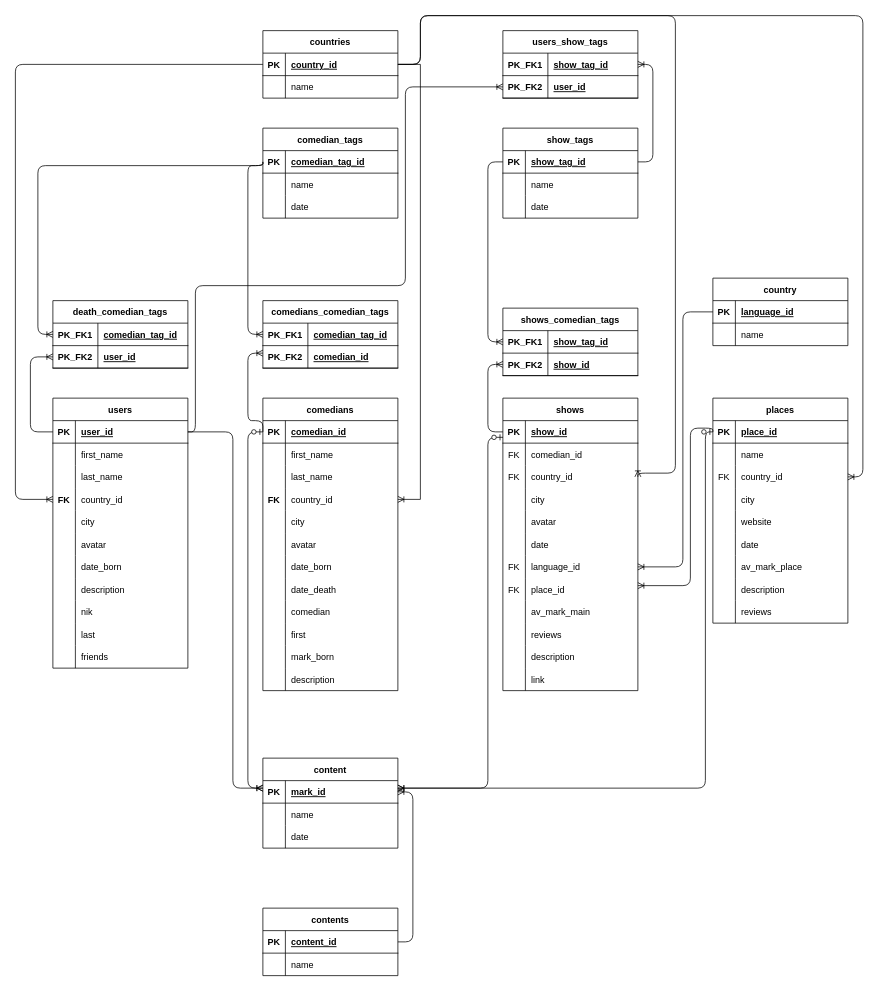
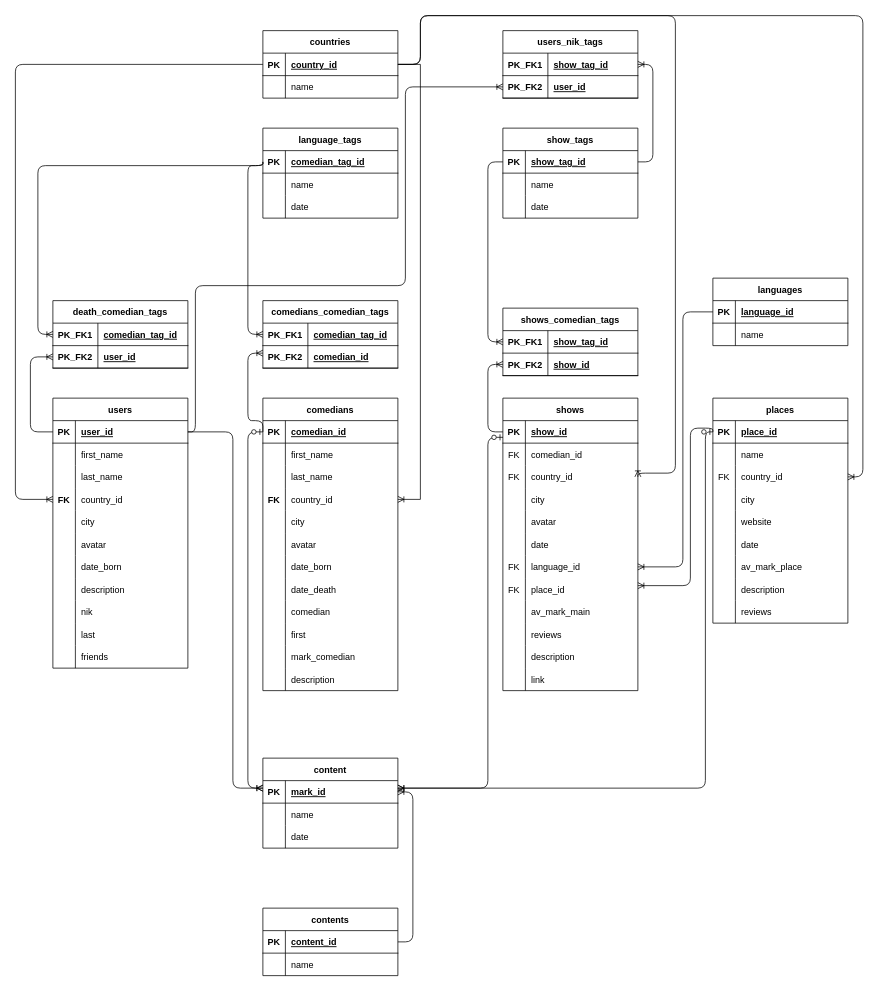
node "users_show_tags": label "users_show_tags" -> "users_nik_tags"
node "comedian_tags": label "comedian_tags" -> "language_tags"
node "country": label "country" -> "languages"
node "mark_born": label "mark_born" -> "mark_comedian"
